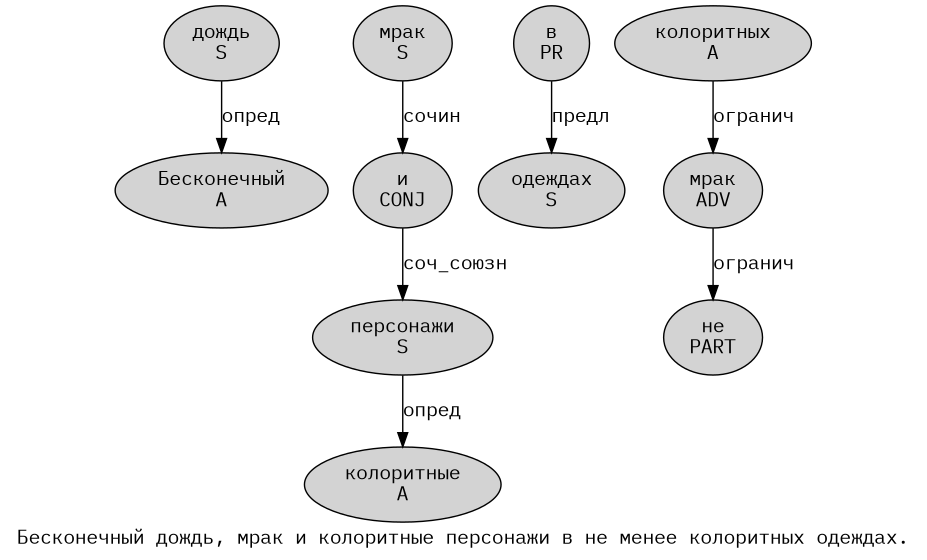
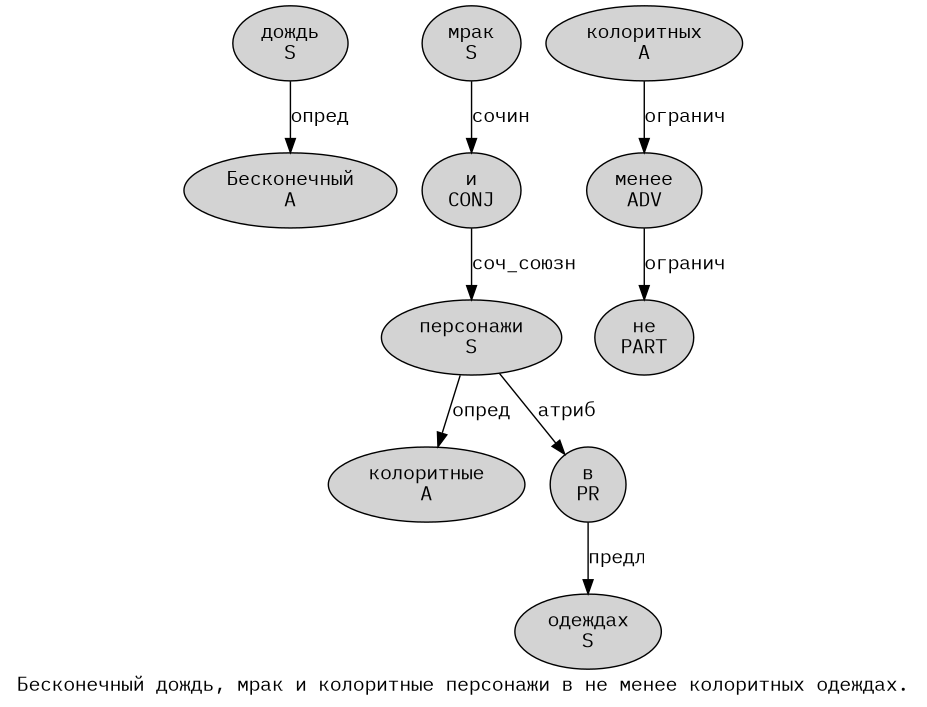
node "мрак ADV": label "мрак ADV" -> "менее ADV"
edge "персонажи S" -> "в PR": added, label "атриб"
